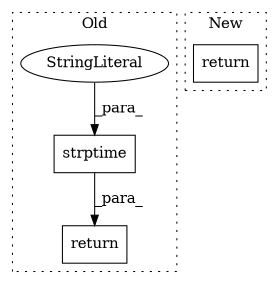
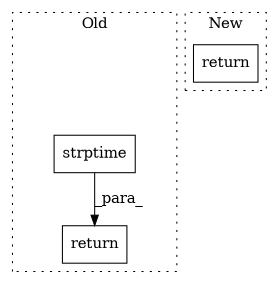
node "StringLiteral": removed
